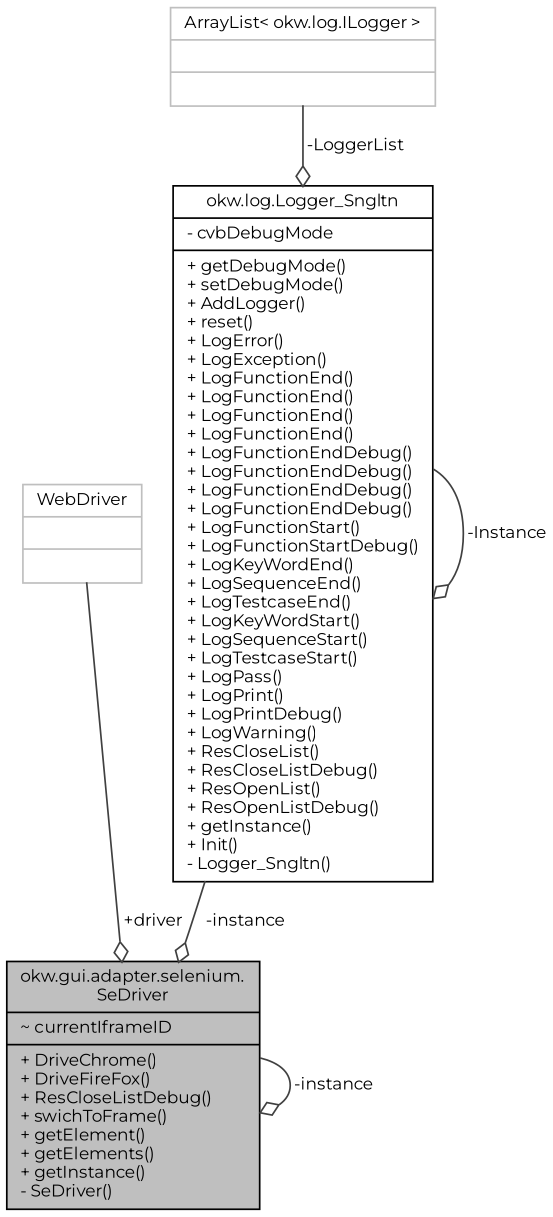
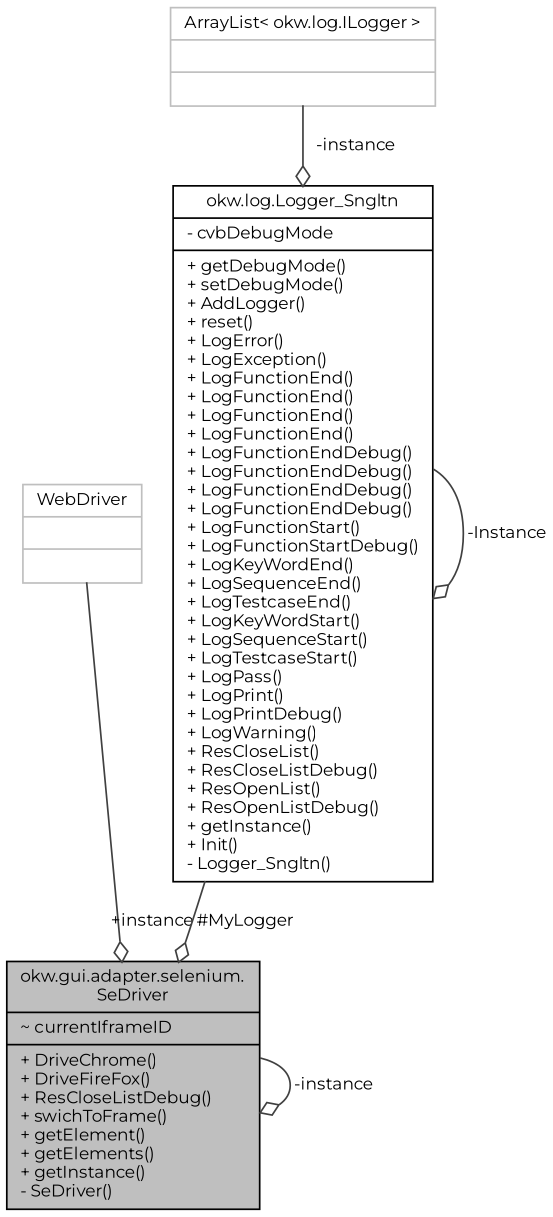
edge "ArrayList< okw.log.ILogger >" -> "okw.log.Logger_Sngltn": label " -LoggerList" -> " -instance"
edge "WebDriver" -> "okw.gui.adapter.selenium.": label " +driver" -> " +instance"
edge "okw.log.Logger_Sngltn" -> "okw.gui.adapter.selenium.": label " -instance" -> " #MyLogger"
